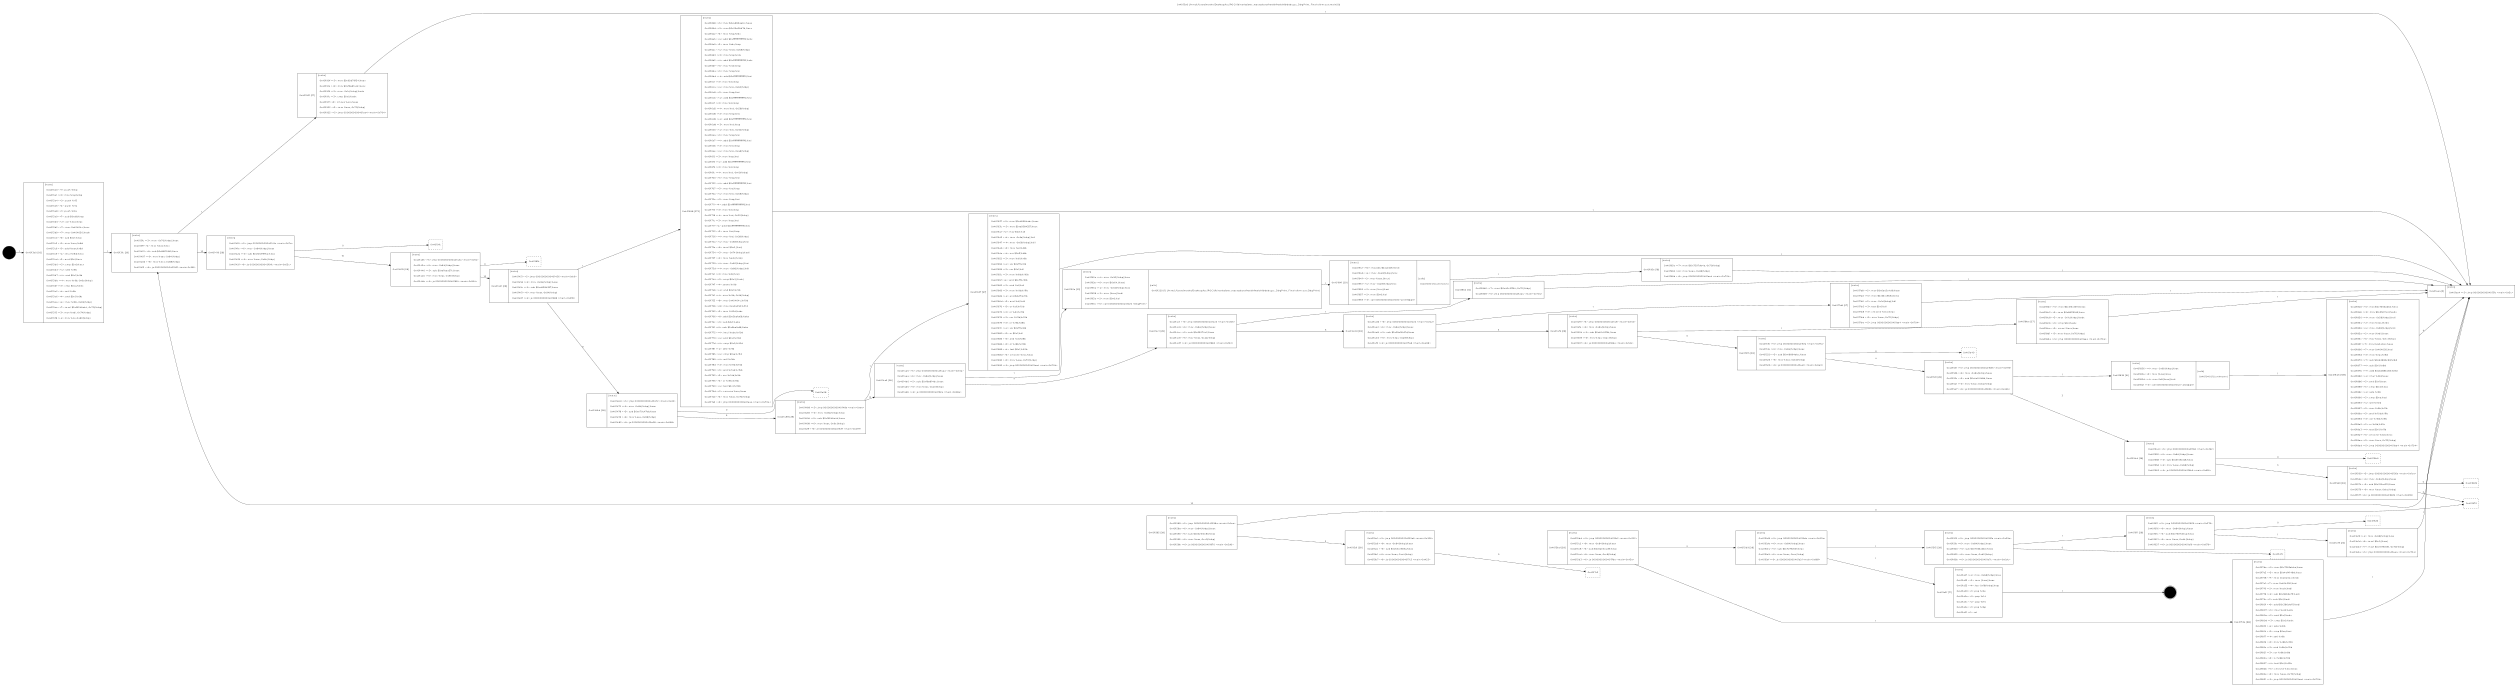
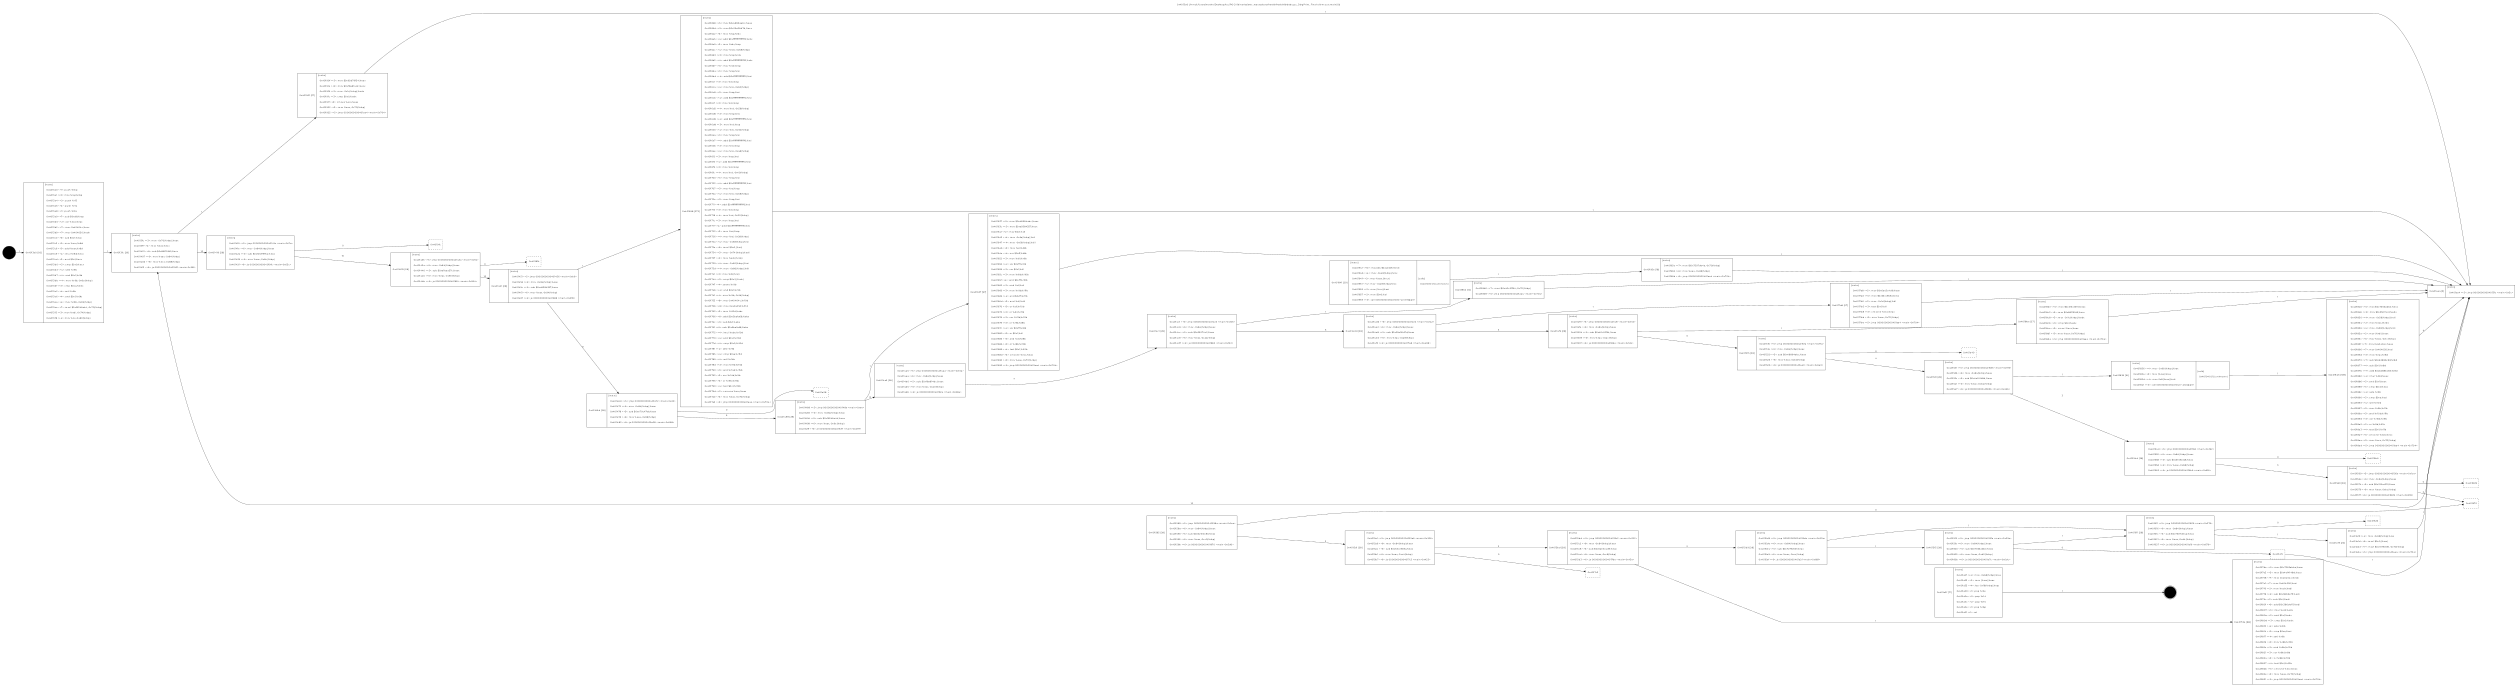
node "0x40192a [23]": removed
edge "0x4017de [88]" -> "0x401aa4 [5]": now "0x401a7c" -> "0x401aa4 [5]"
edge "0x4015a1 [28]" -> "0x4015bd [28]": added, label "3"
edge "0x4015d9 [28]" -> "0x401a2f [17]": now "0x4015d9 [28]" -> "0x401611 [28]"
